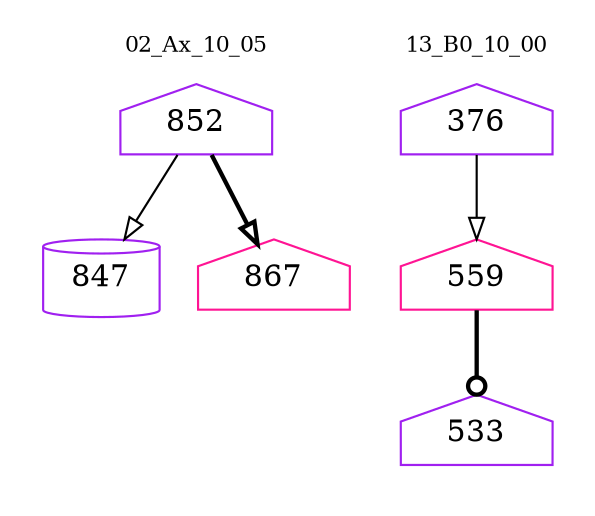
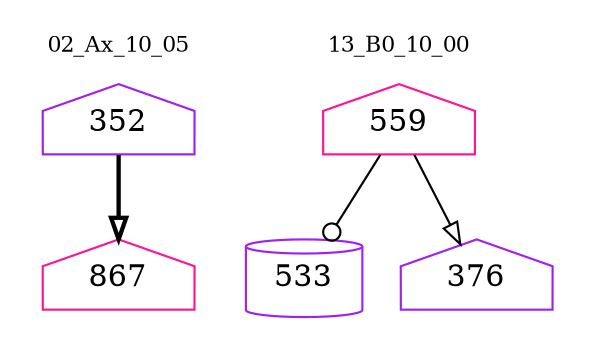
node "852": label "852" -> "352"
edge "376" -> "559": reversed
node "847": removed
edge "559" -> "533": style bold -> solid
node "533": shape house -> cylinder
